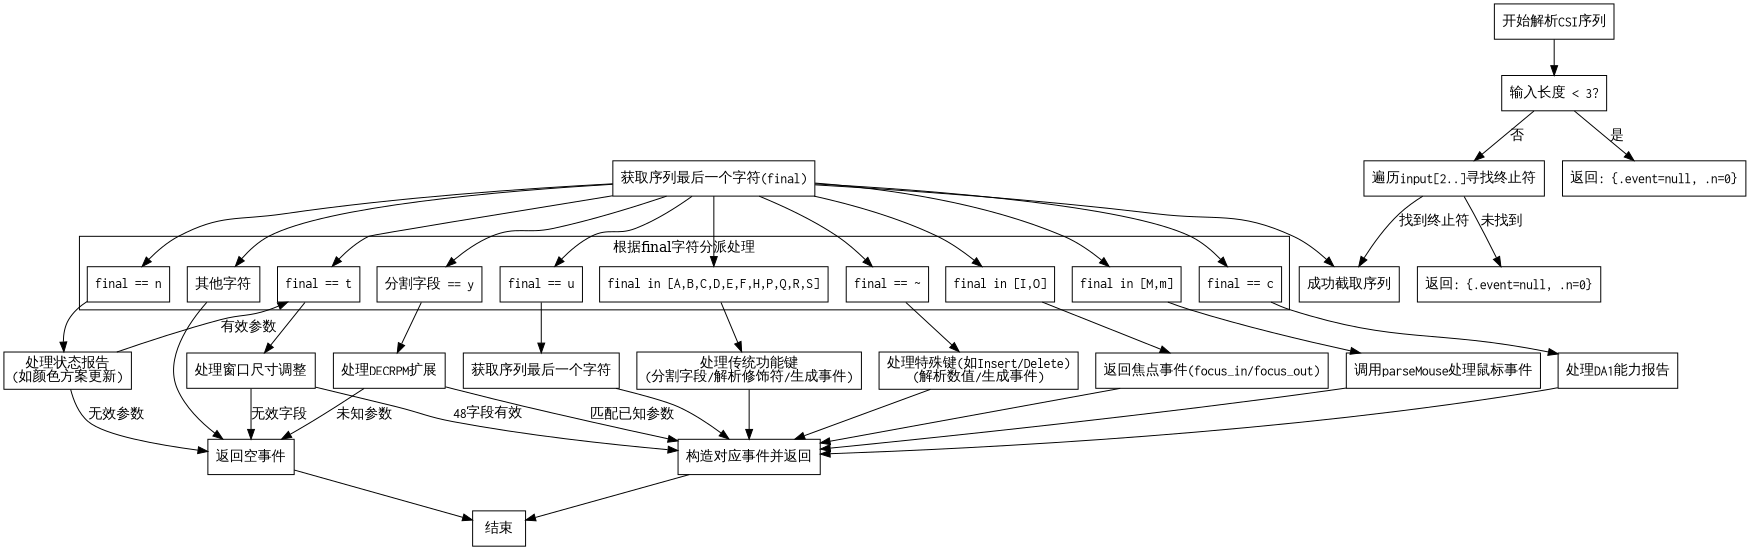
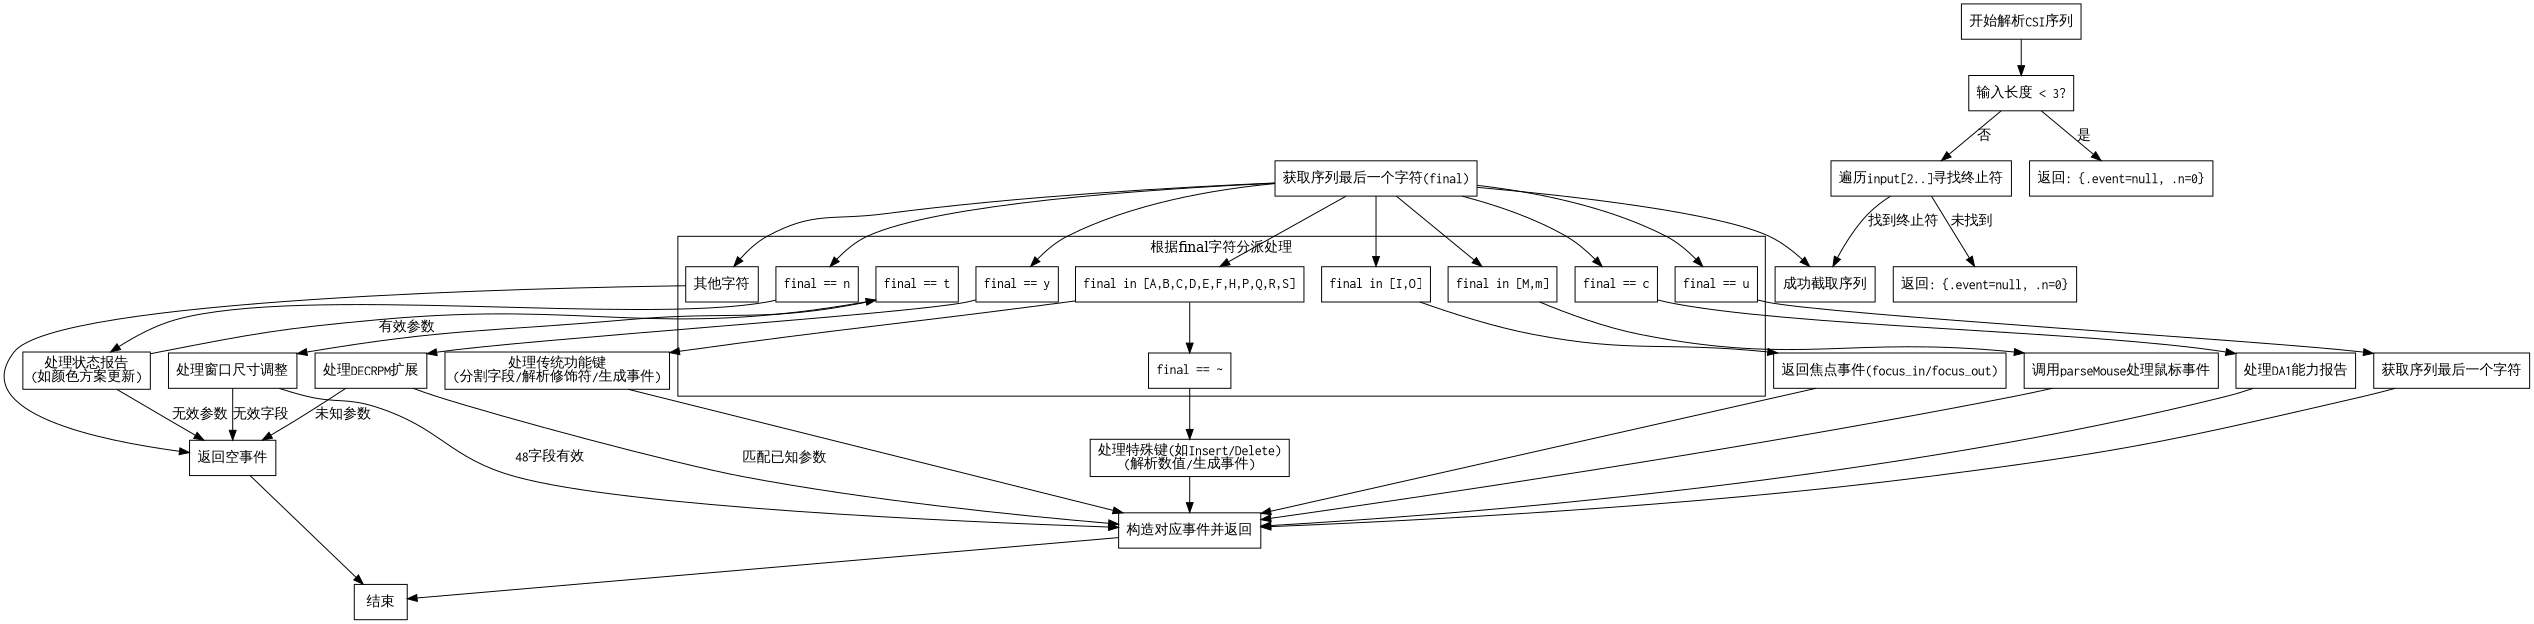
edge "获取序列最后一个字符(final)" -> "final == t": removed
edge "获取序列最后一个字符(final)" -> "final == ~": now "final in [A,B,C,D,E,F,H,P,Q,R,S]" -> "final == ~"
node "分割字段 == y": label "分割字段 == y" -> "final == y"
